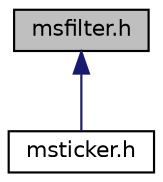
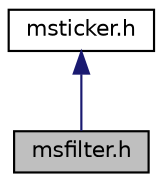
edge "msticker.h" -> "msfilter.h": reversed
